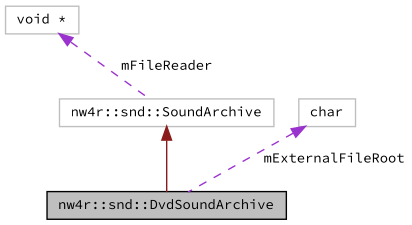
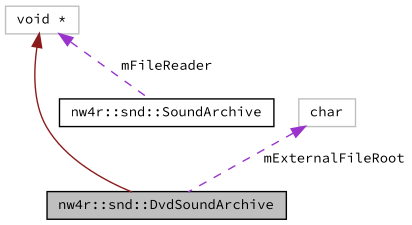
node "nw4r::snd::SoundArchive": color grey75 -> black
edge "nw4r::snd::DvdSoundArchive" -> "nw4r::snd::SoundArchive": now "nw4r::snd::DvdSoundArchive" -> "void *"
